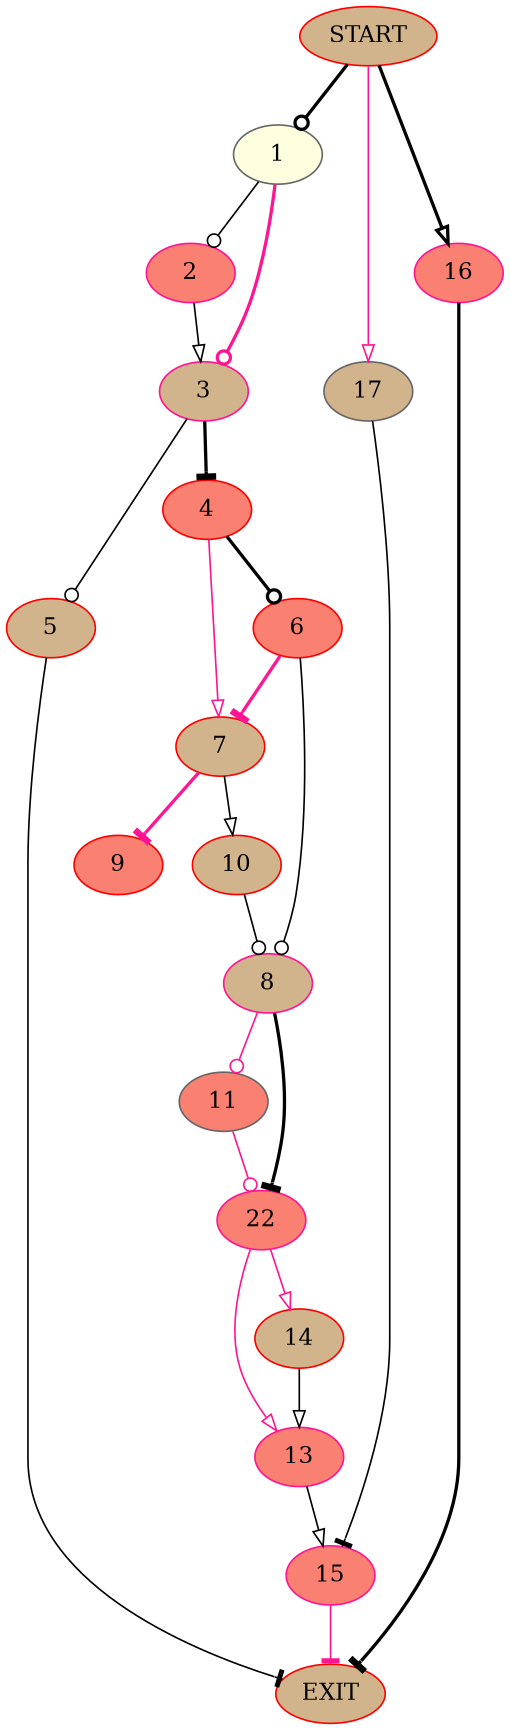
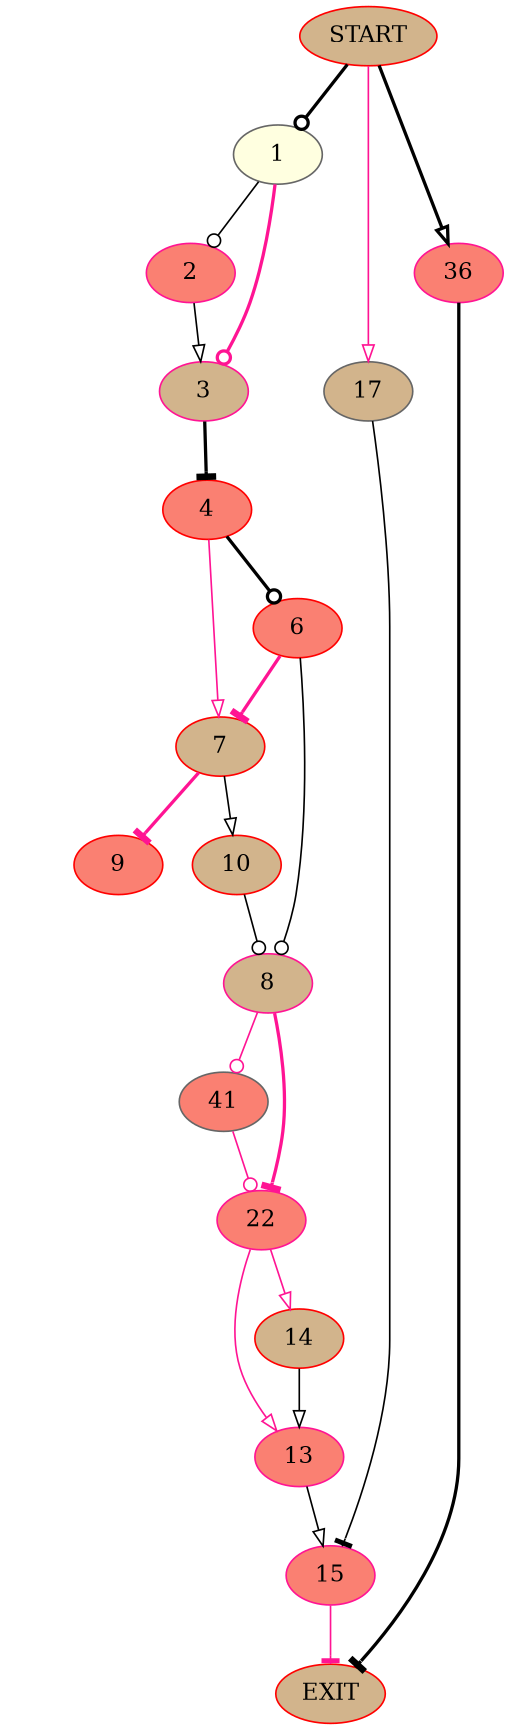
node "16": label "16" -> "36"
node "5": removed
edge "8" -> "22": color black -> deeppink
node "11": label "11" -> "41"
